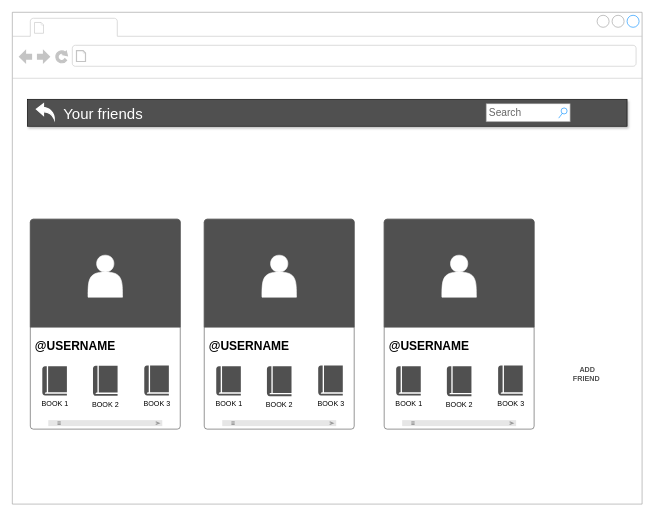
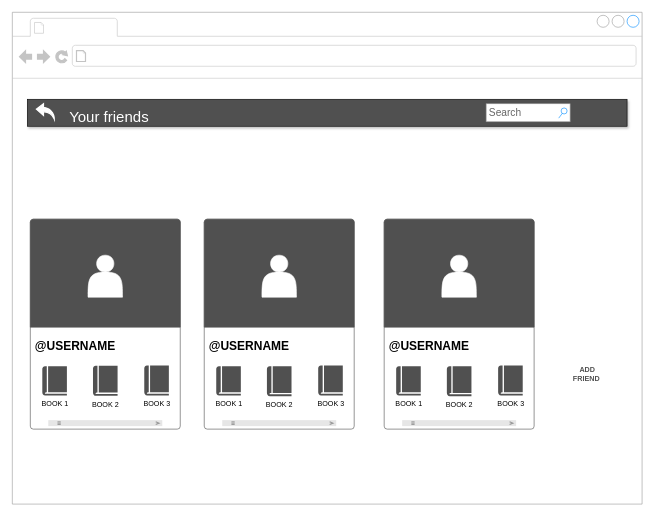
node "Your friends": moved (105, 113) -> (111, 116)
